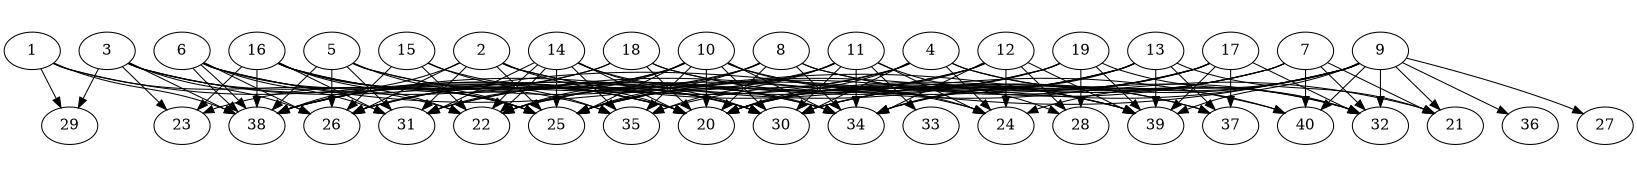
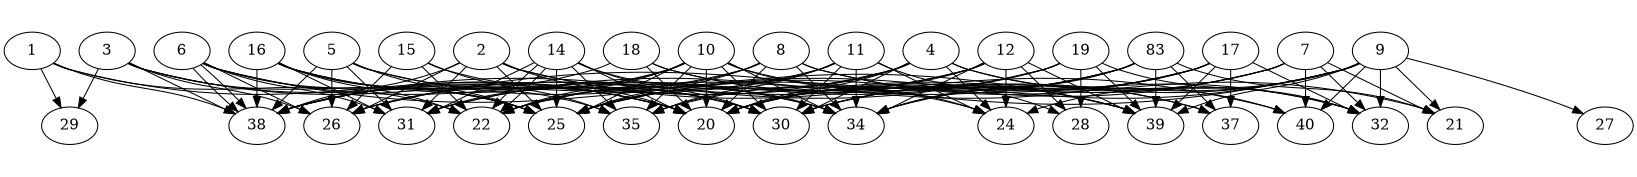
node "13": label "13" -> "83"
edge "4" -> "35": added
node "23": removed
node "33": removed
node "36": removed
